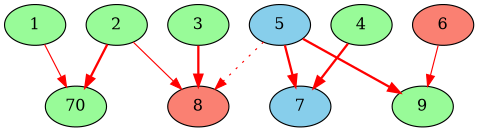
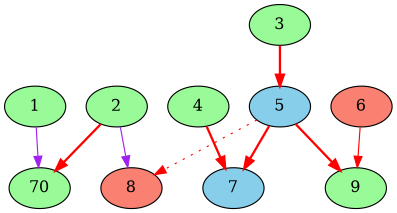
edge "3" -> "8": now "3" -> "5"
edge "1" -> "70": color red -> purple
edge "2" -> "8": color red -> purple
